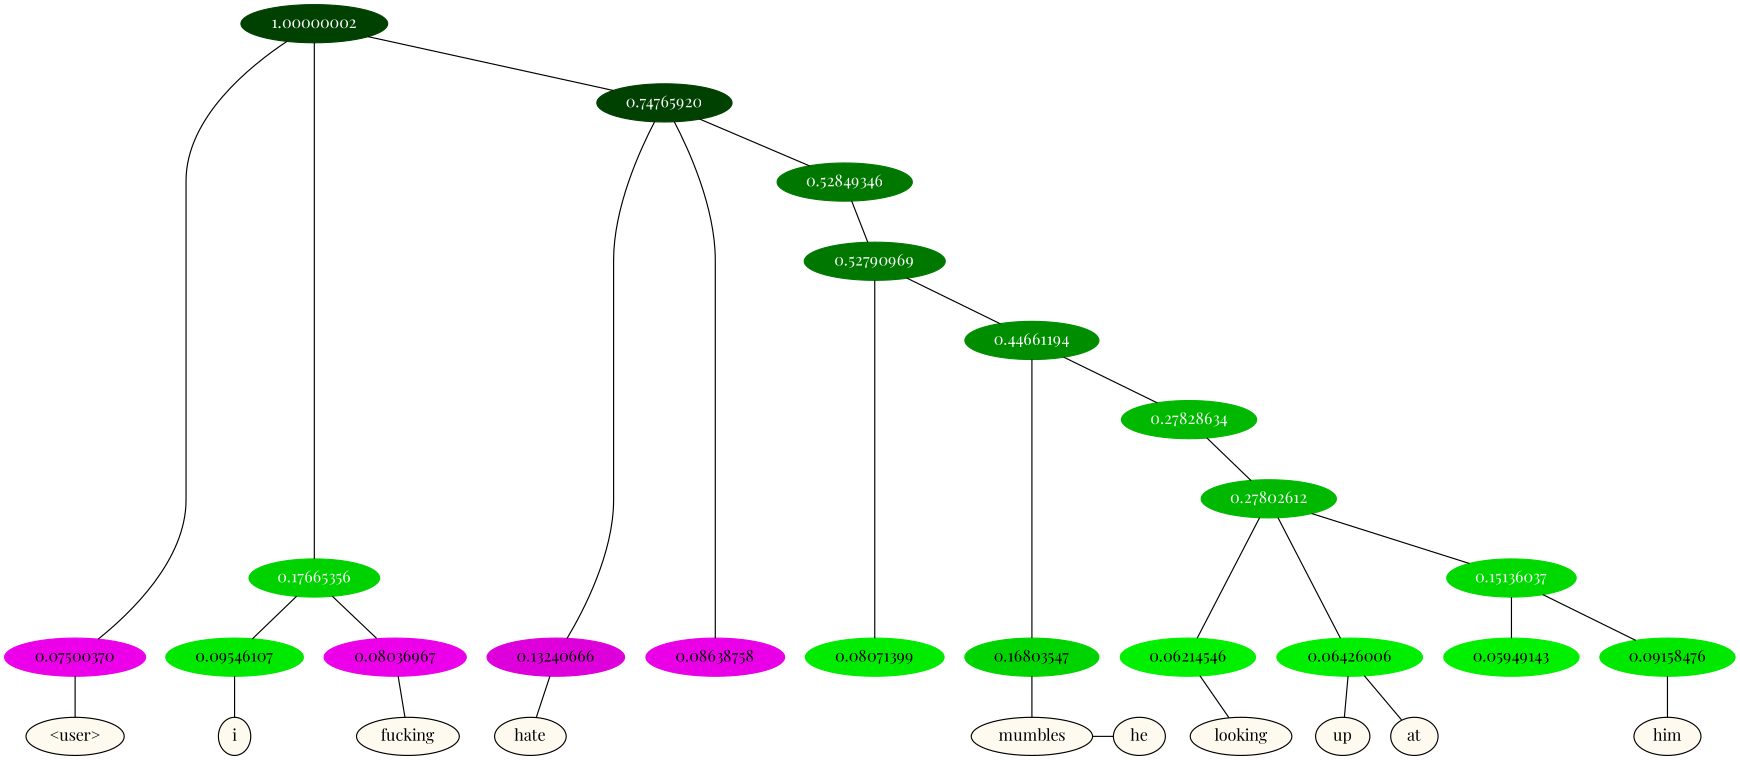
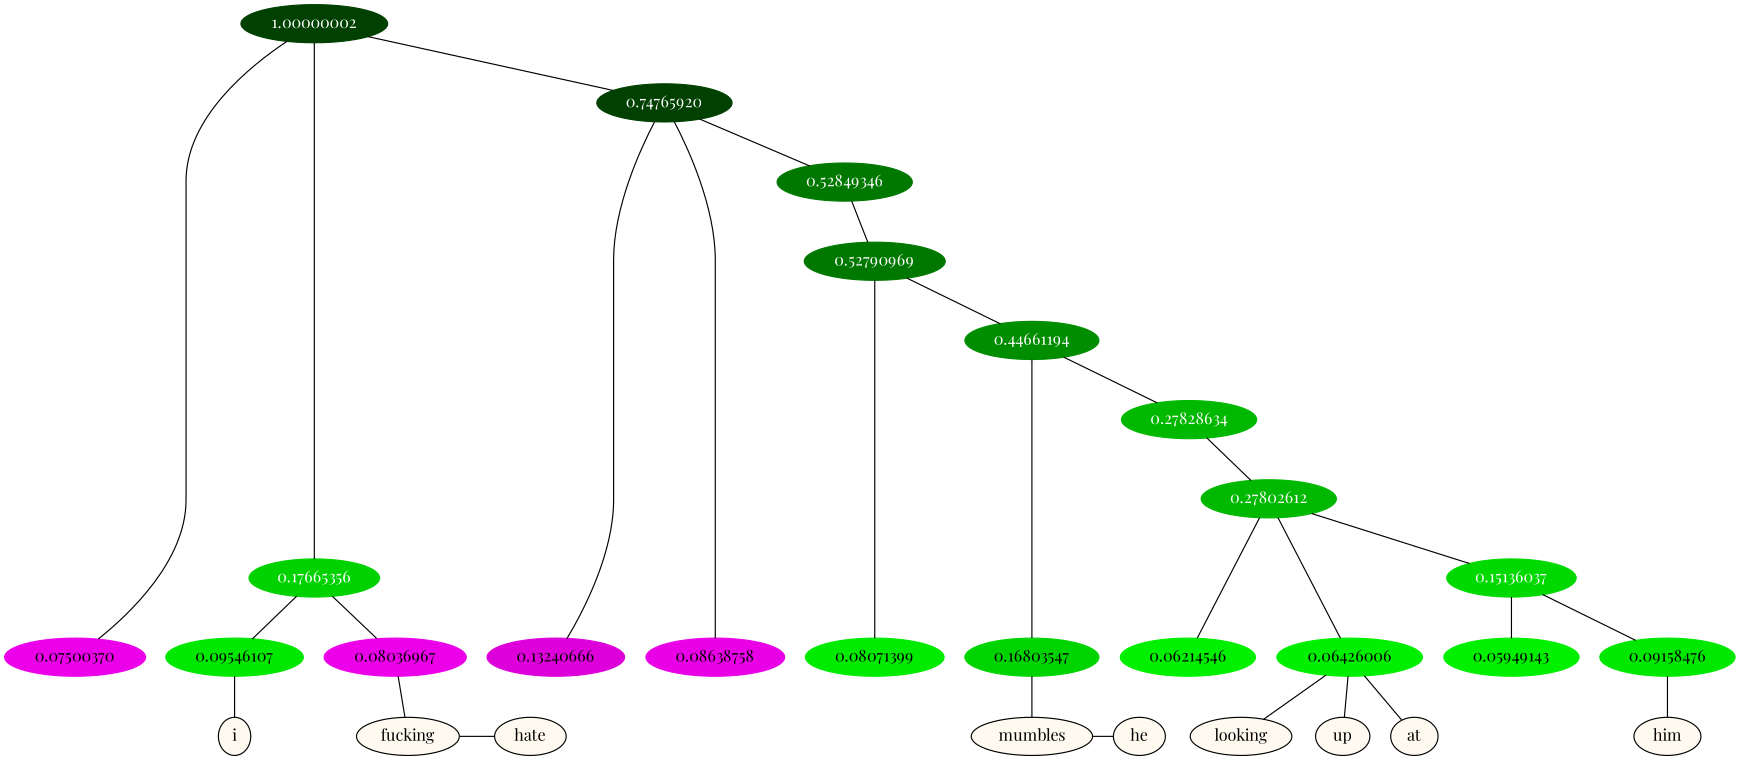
edge "0.13240666" -- "hate": now "fucking" -- "hate"
edge "0.06214546" -- "looking": now "0.06426006" -- "looking"
node "<user>": removed
